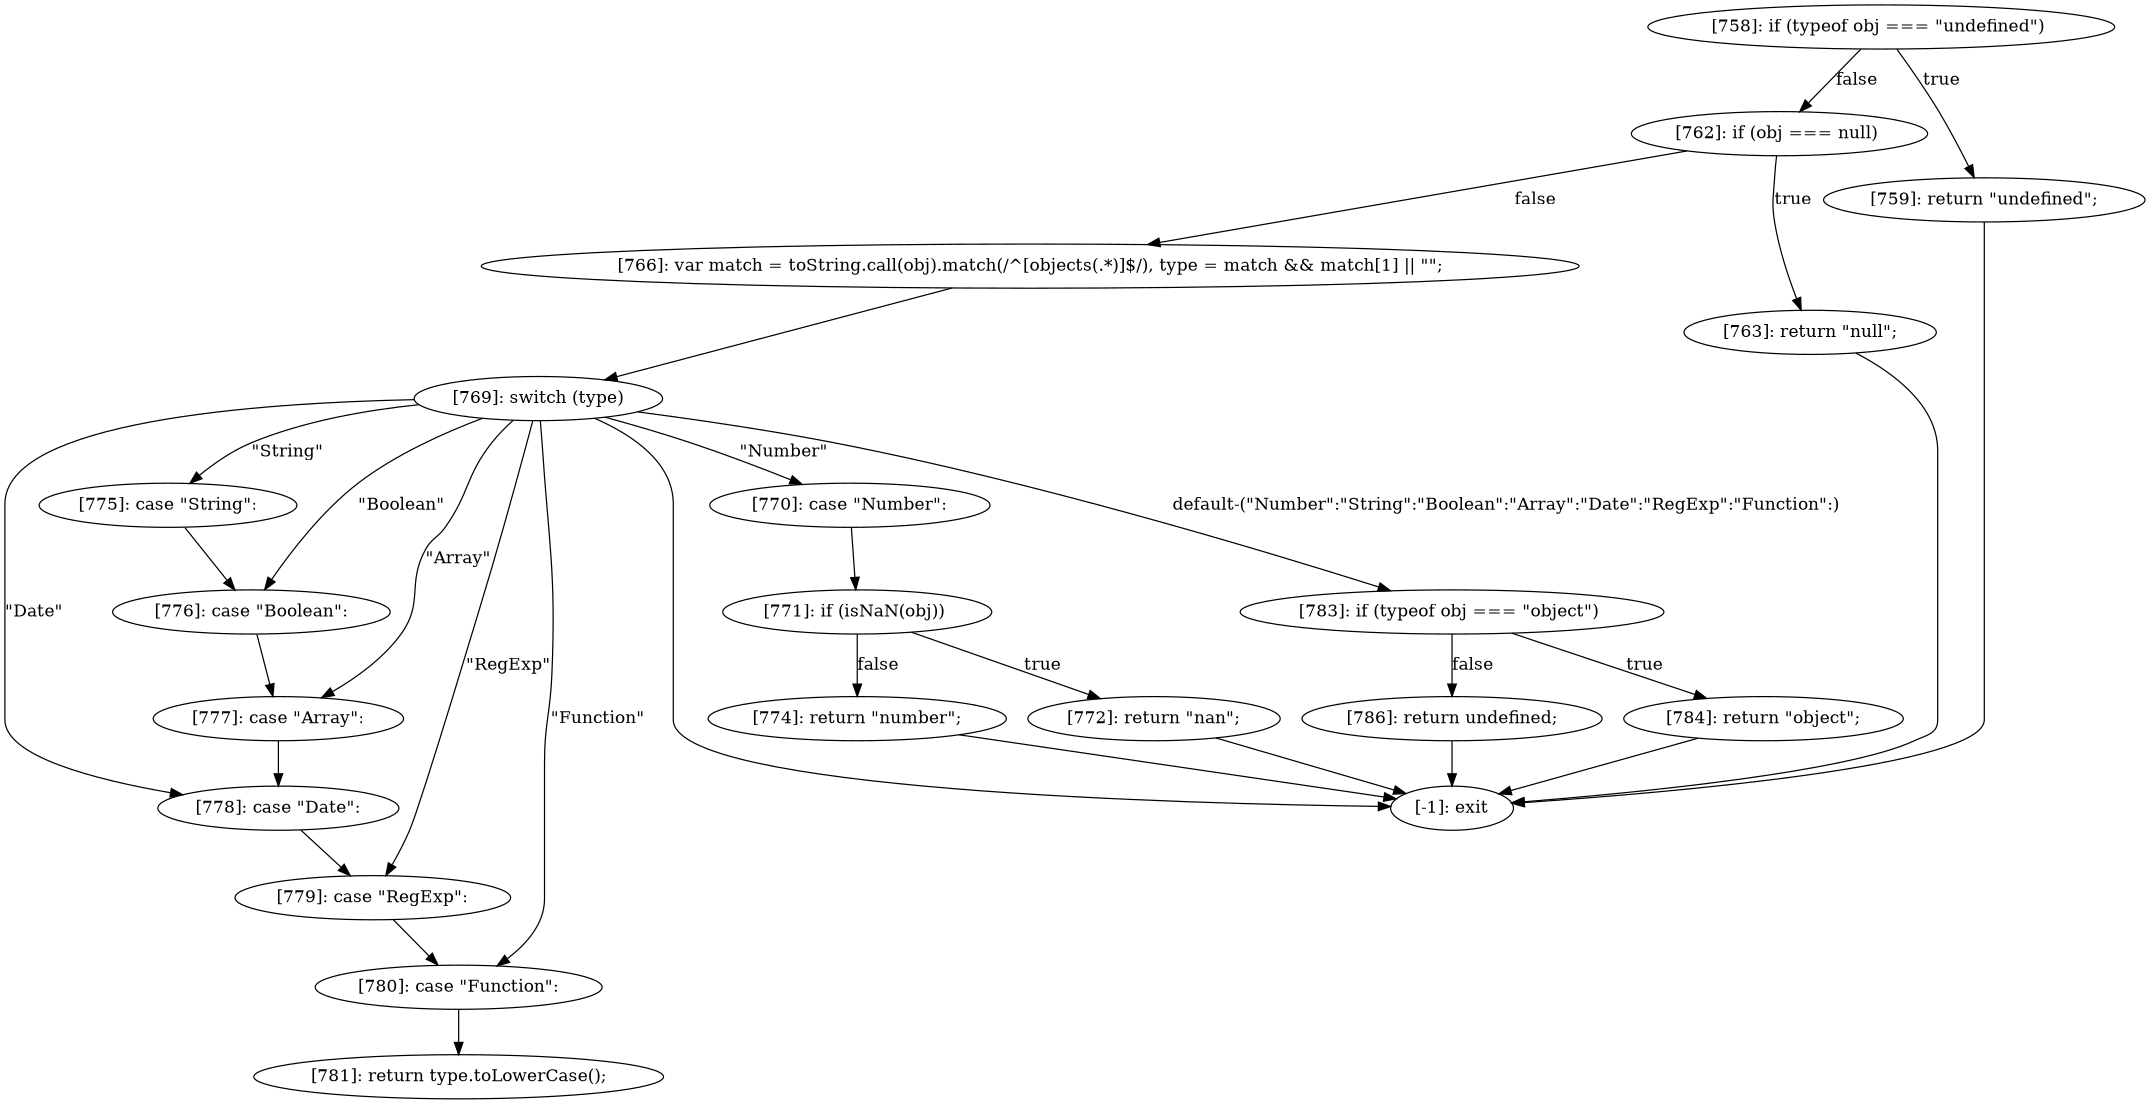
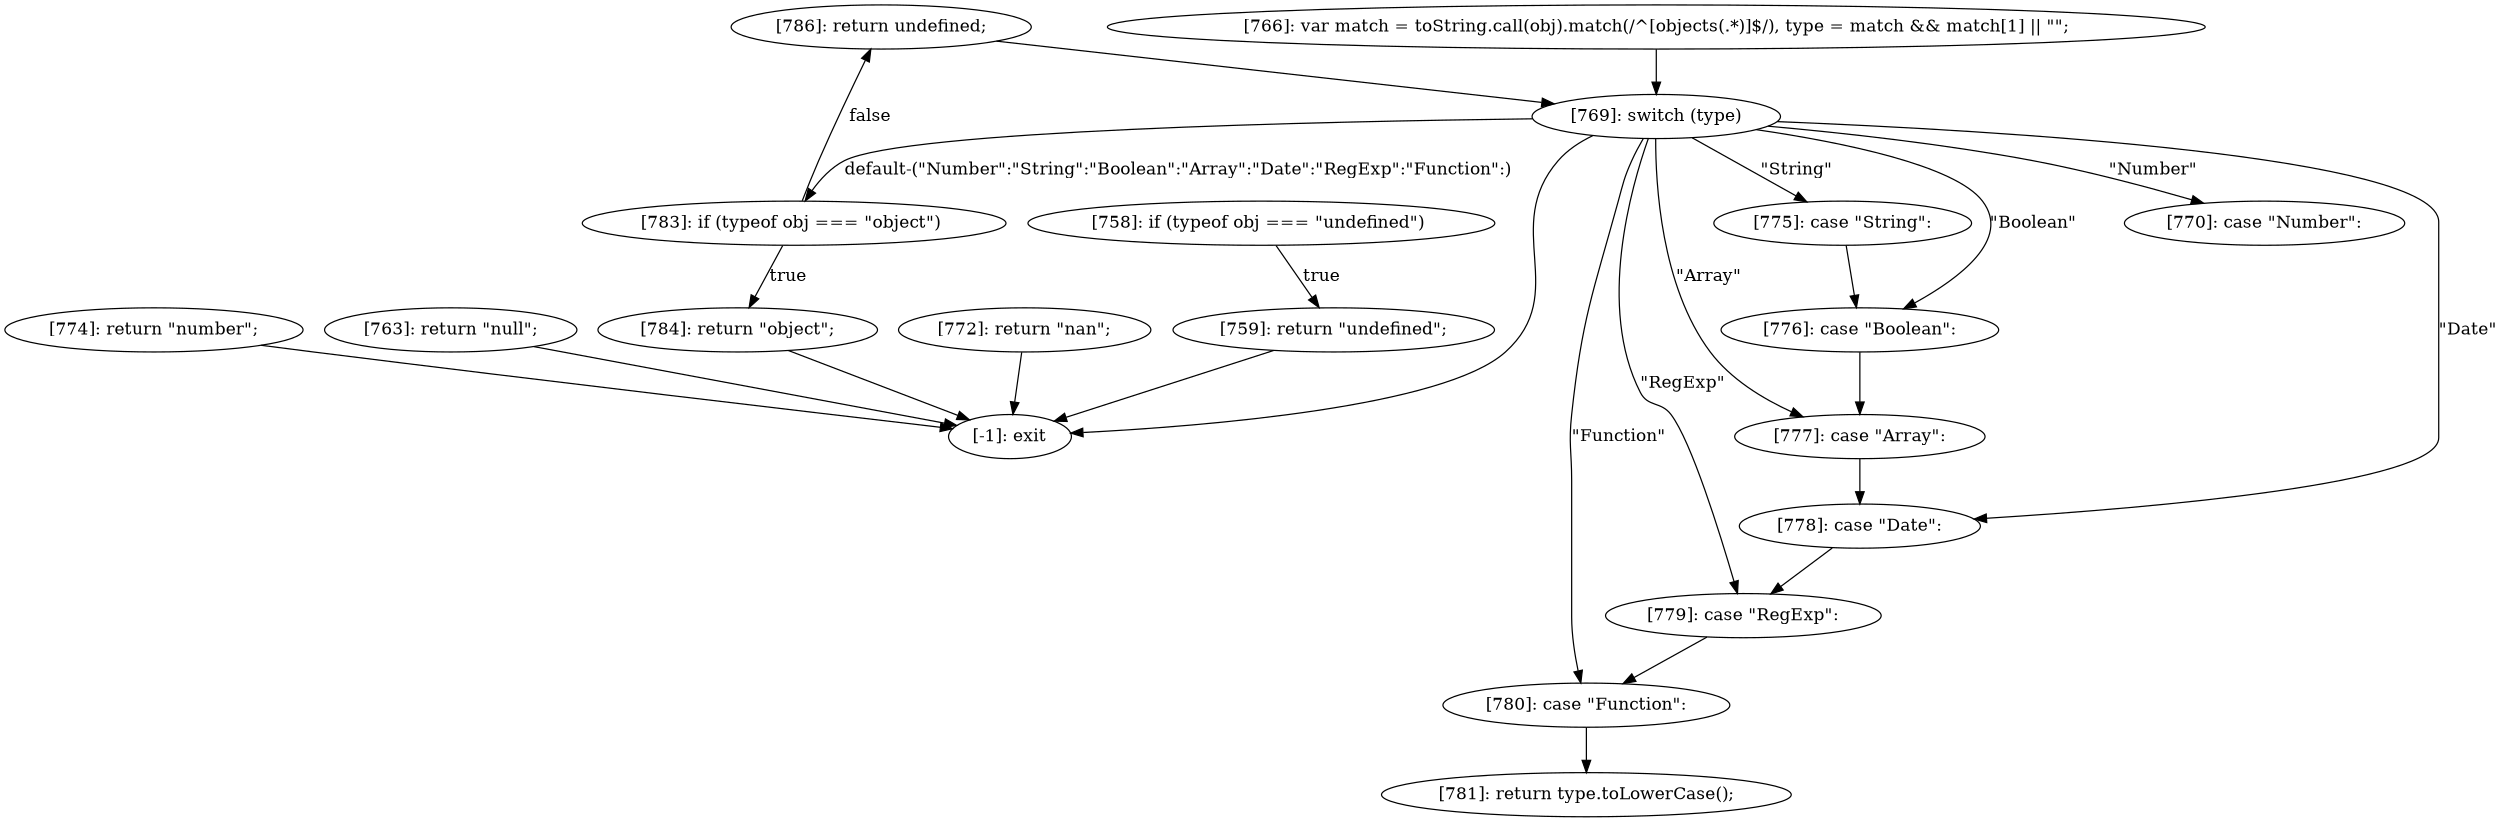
node "[762]: if (obj === null)": removed
node "[771]: if (isNaN(obj))": removed
edge "[786]: return undefined;" -> "[-1]: exit": now "[786]: return undefined;" -> "[769]: switch (type)"
